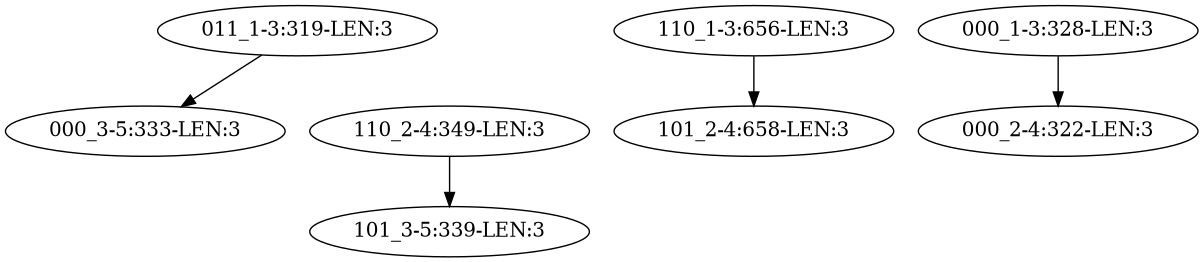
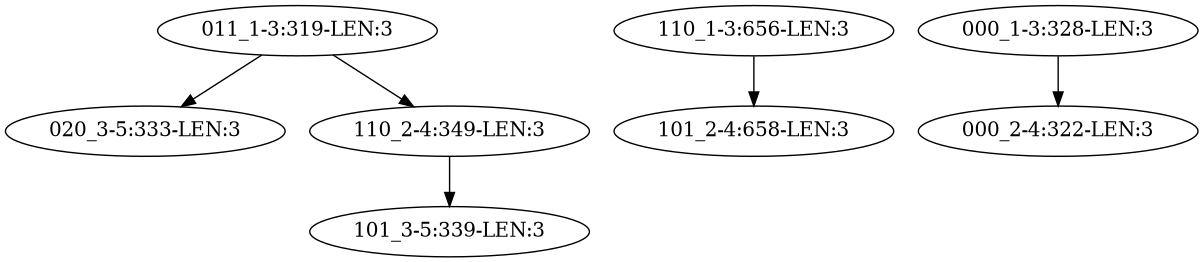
edge "011_1-3:319-LEN:3" -> "110_2-4:349-LEN:3": added
node "000_3-5:333-LEN:3": label "000_3-5:333-LEN:3" -> "020_3-5:333-LEN:3"
